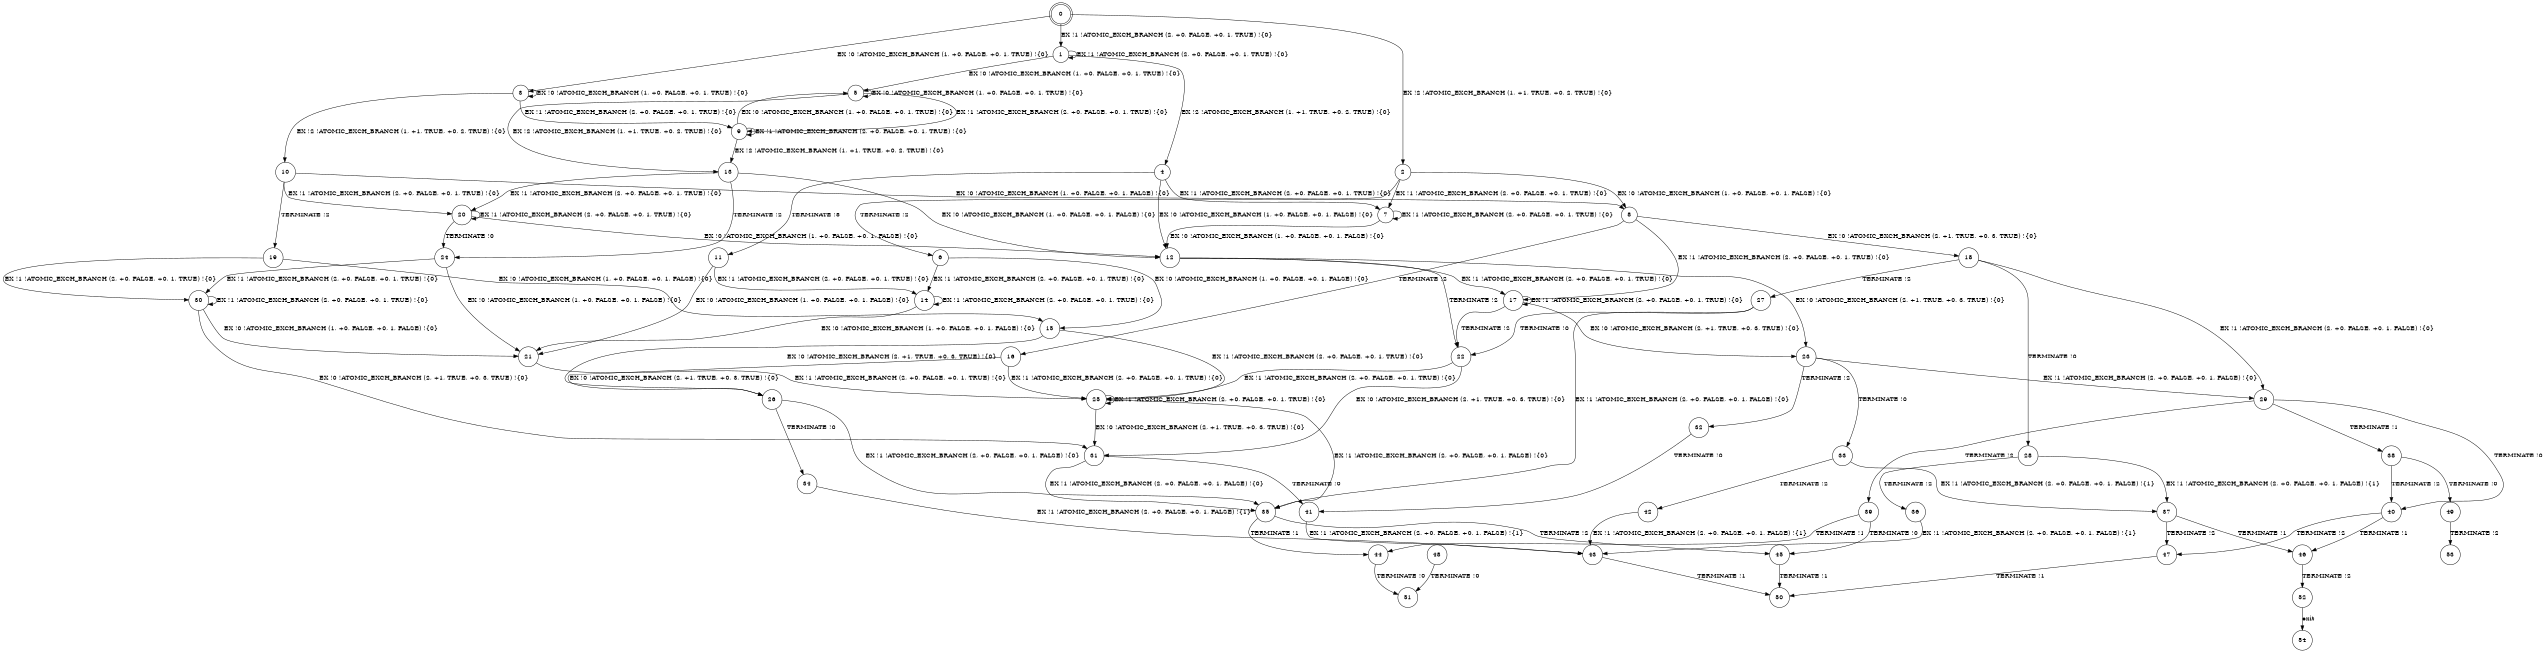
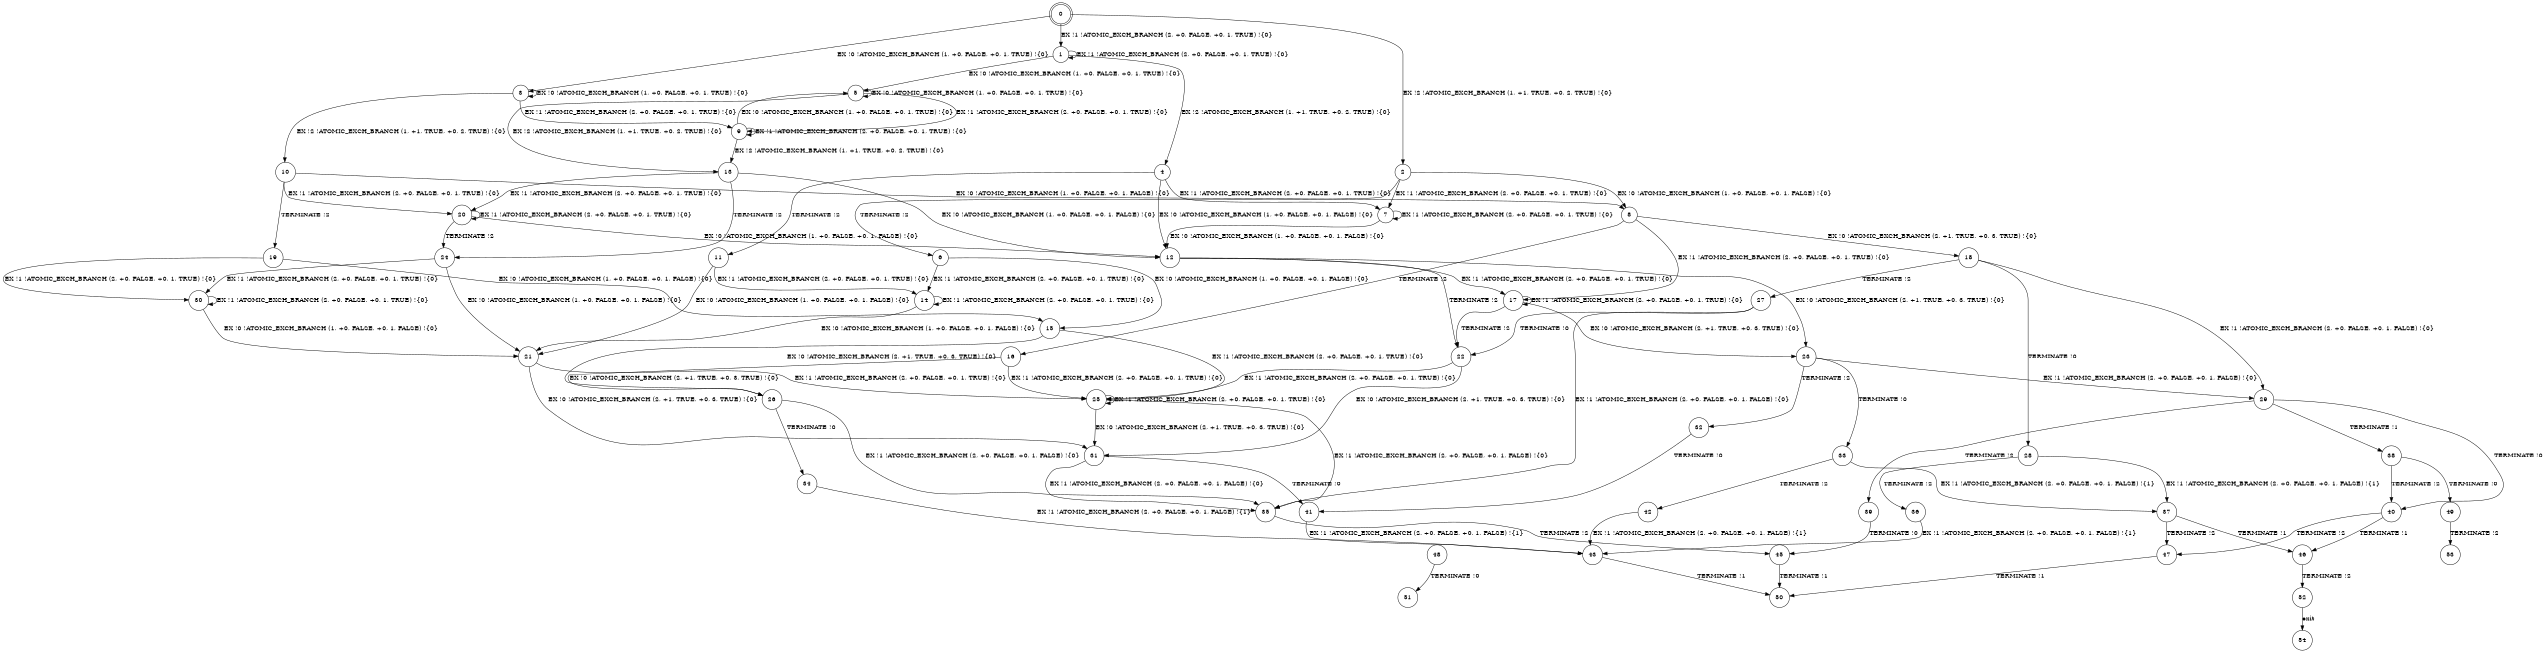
edge "4" -> "11": label "TERMINATE !8" -> "TERMINATE !2"
edge "20" -> "24": label "TERMINATE !0" -> "TERMINATE !2"
edge "30" -> "31": now "21" -> "31"
node "44": removed
